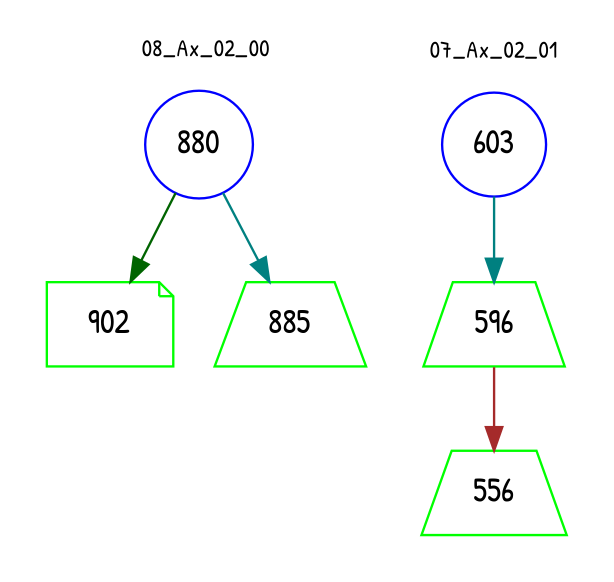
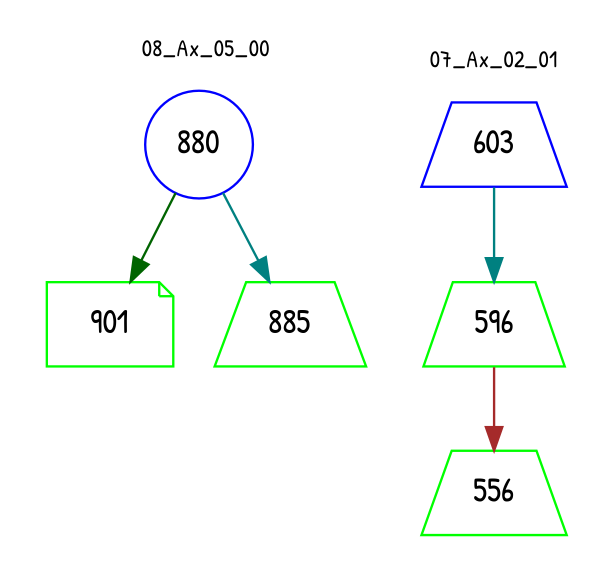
cluster "08_Ax_02_00": label "08_Ax_02_00" -> "08_Ax_05_00"
node "603": shape circle -> trapezium
node "902": label "902" -> "901"
